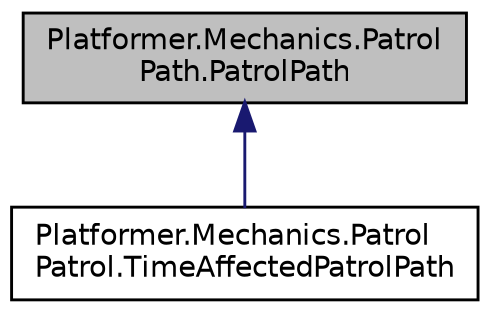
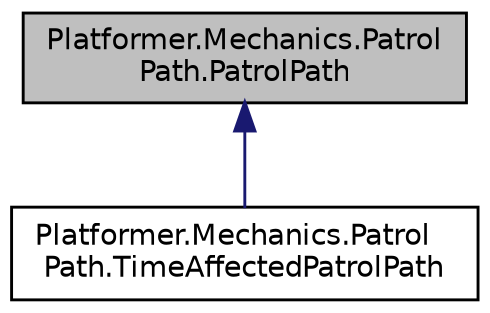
node "Platformer.Mechanics.Patrol Patrol.TimeAffectedPatrolPath": label "Platformer.Mechanics.Patrol Patrol.TimeAffectedPatrolPath" -> "Platformer.Mechanics.Patrol Path.TimeAffectedPatrolPath"
